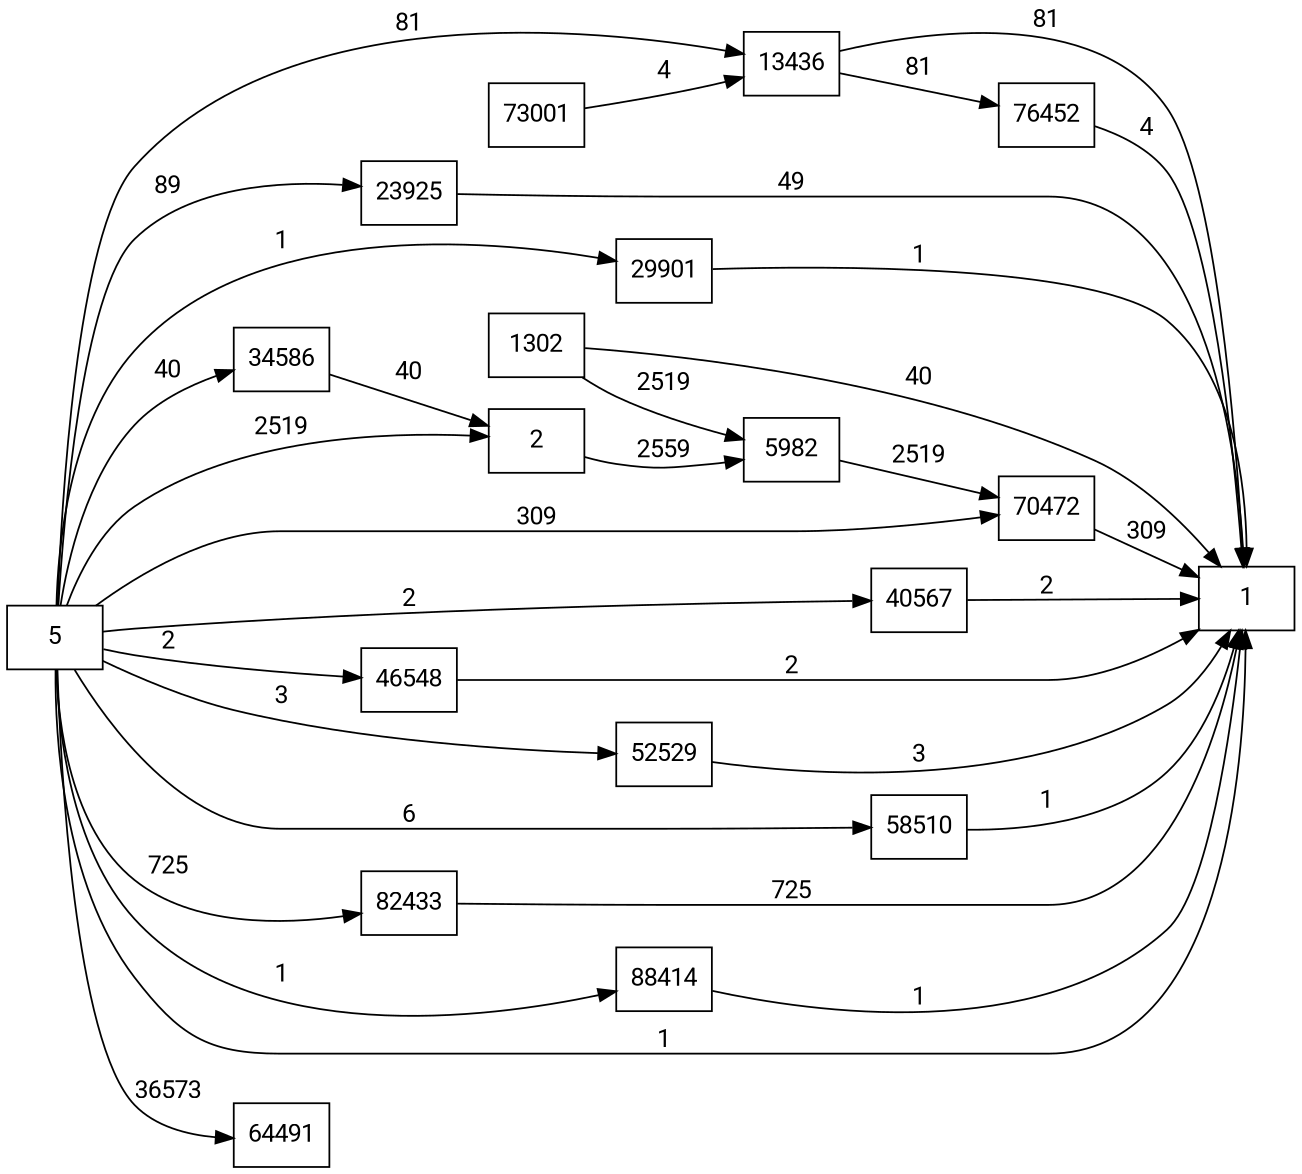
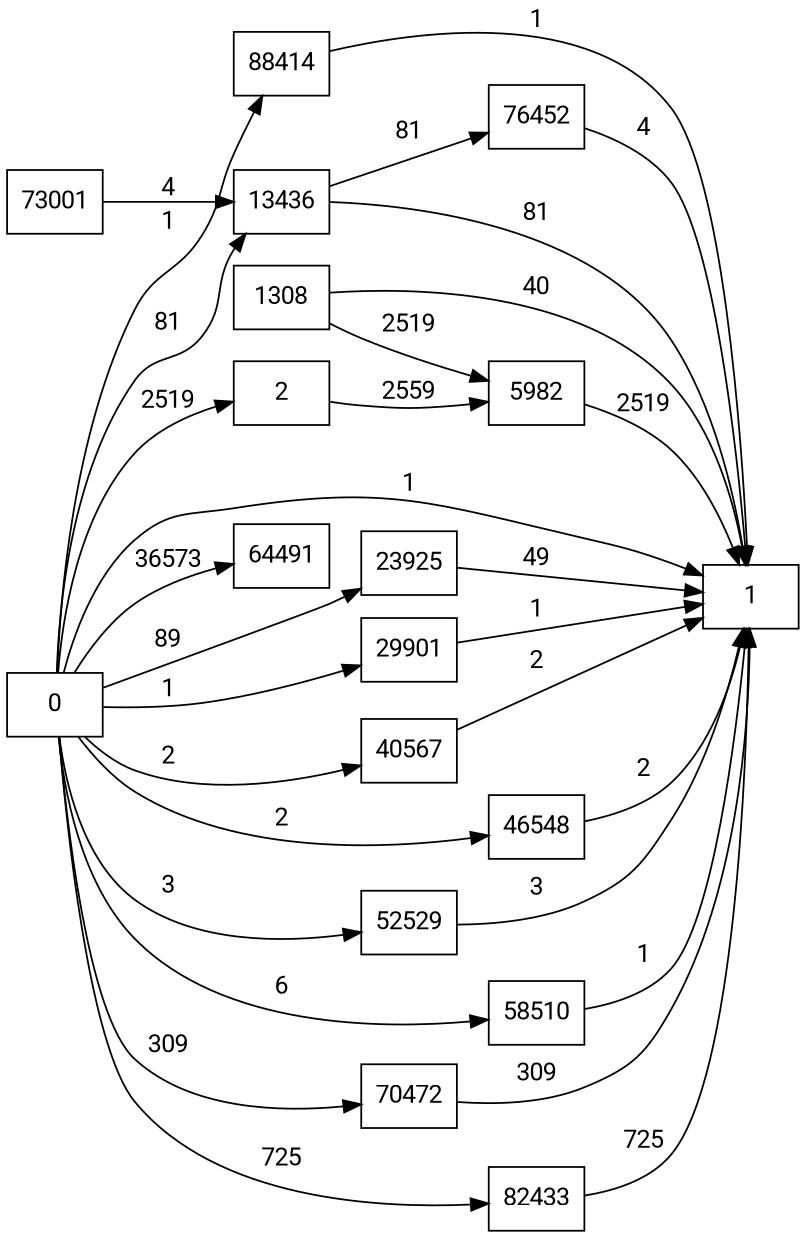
node "1302": label "1302" -> "1308"
node "34586": removed
edge "5982" -> "70472": now "5982" -> "1"
node "5": label "5" -> "0"
